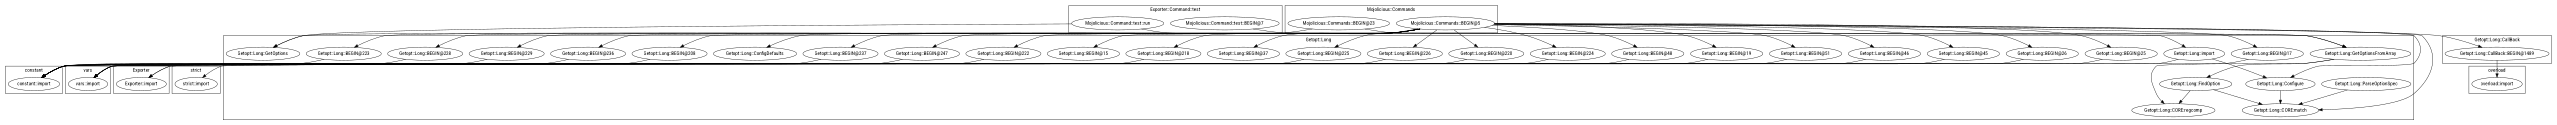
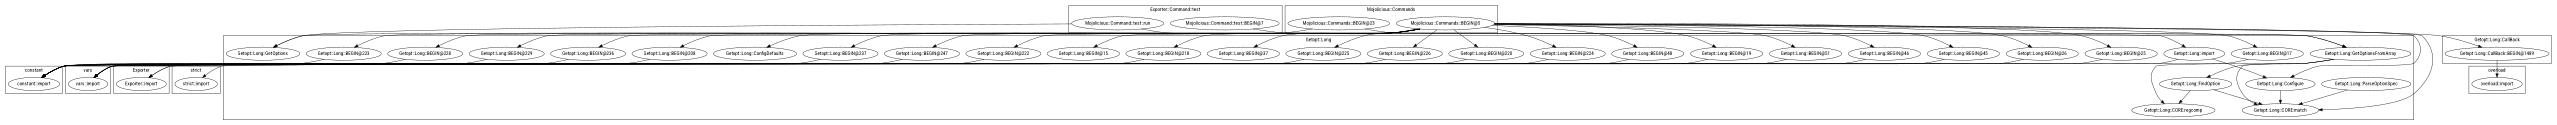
edge "Getopt::Long::GetOptionsFromArray" -> "Getopt::Long::CORE:match": added
